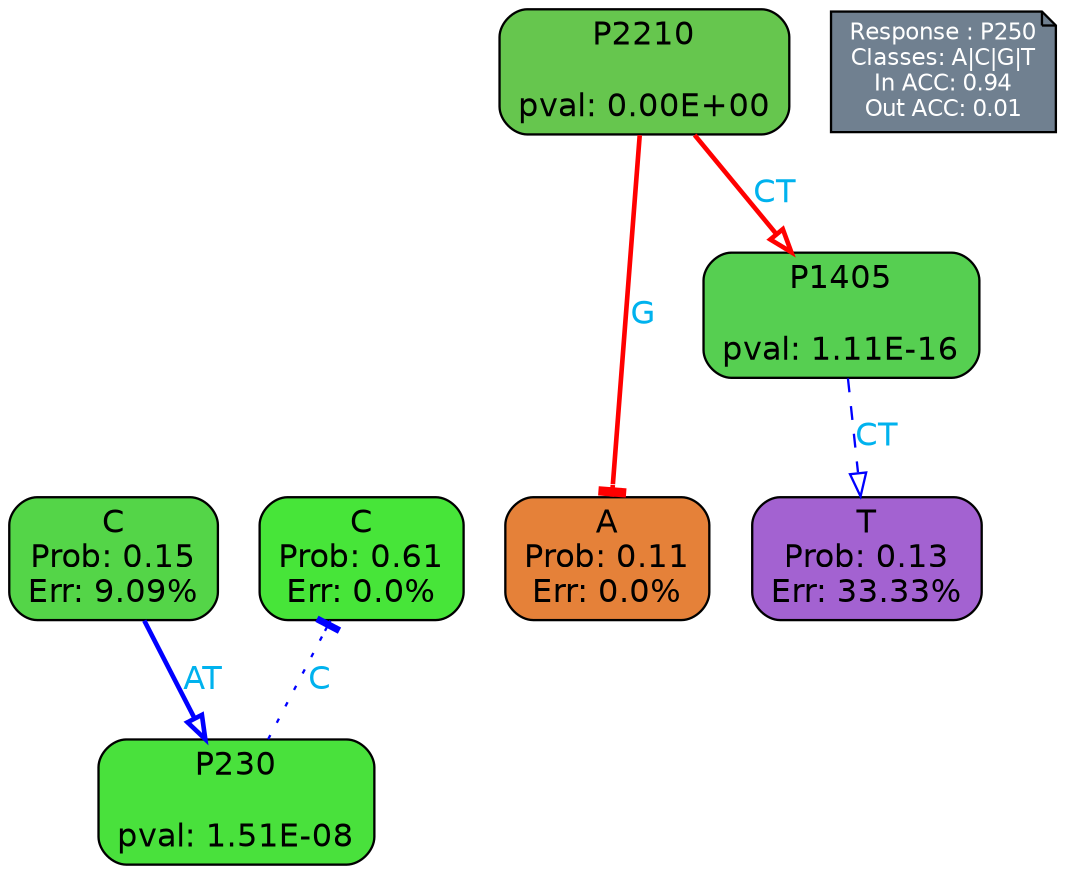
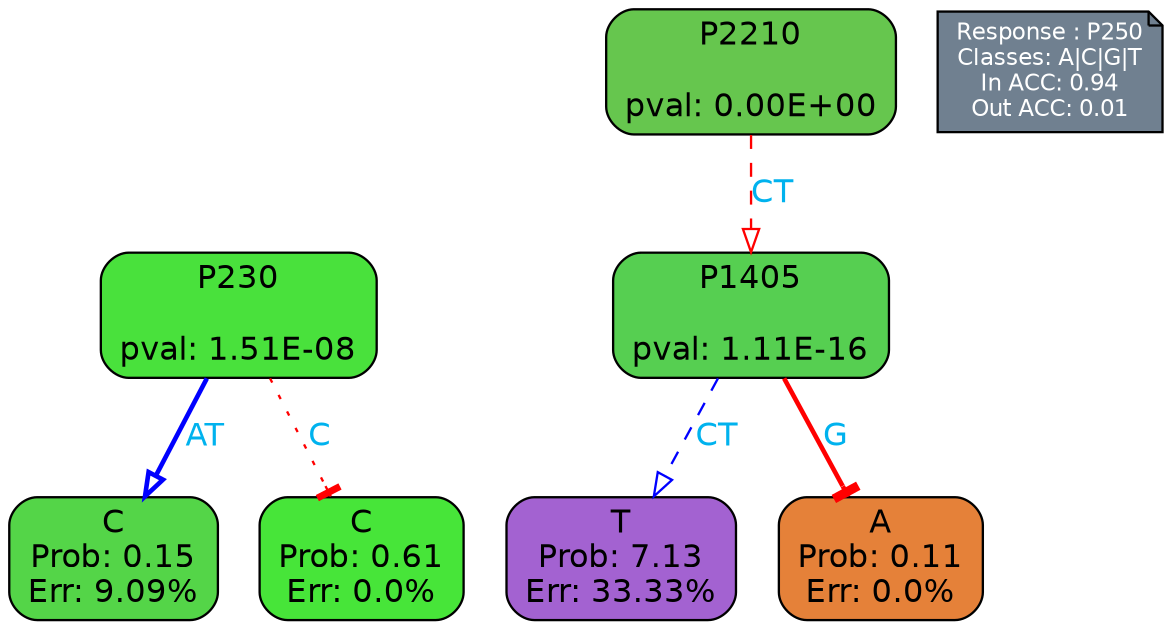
edge "P2210 pval: 0.00E+00" -> "P1405 pval: 1.11E-16": style bold -> dashed
edge "P2210 pval: 0.00E+00" -> "A Prob: 0.11 Err: 0.0%": now "P1405 pval: 1.11E-16" -> "A Prob: 0.11 Err: 0.0%"
node "T Prob: 0.13 Err: 33.33%": label "T Prob: 0.13 Err: 33.33%" -> "T Prob: 7.13 Err: 33.33%"
edge "C Prob: 0.15 Err: 9.09%" -> "P230 pval: 1.51E-08": reversed
edge "P230 pval: 1.51E-08" -> "C Prob: 0.61 Err: 0.0%": color blue -> red
